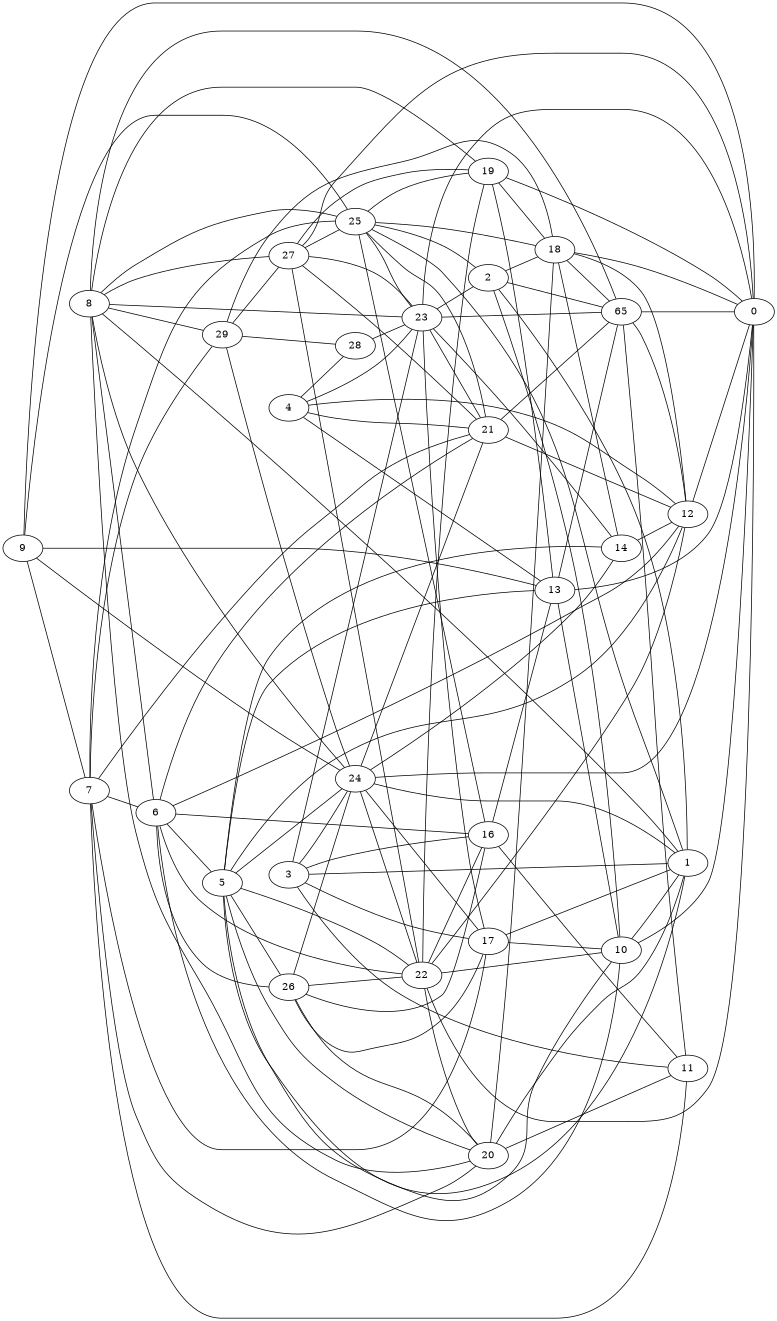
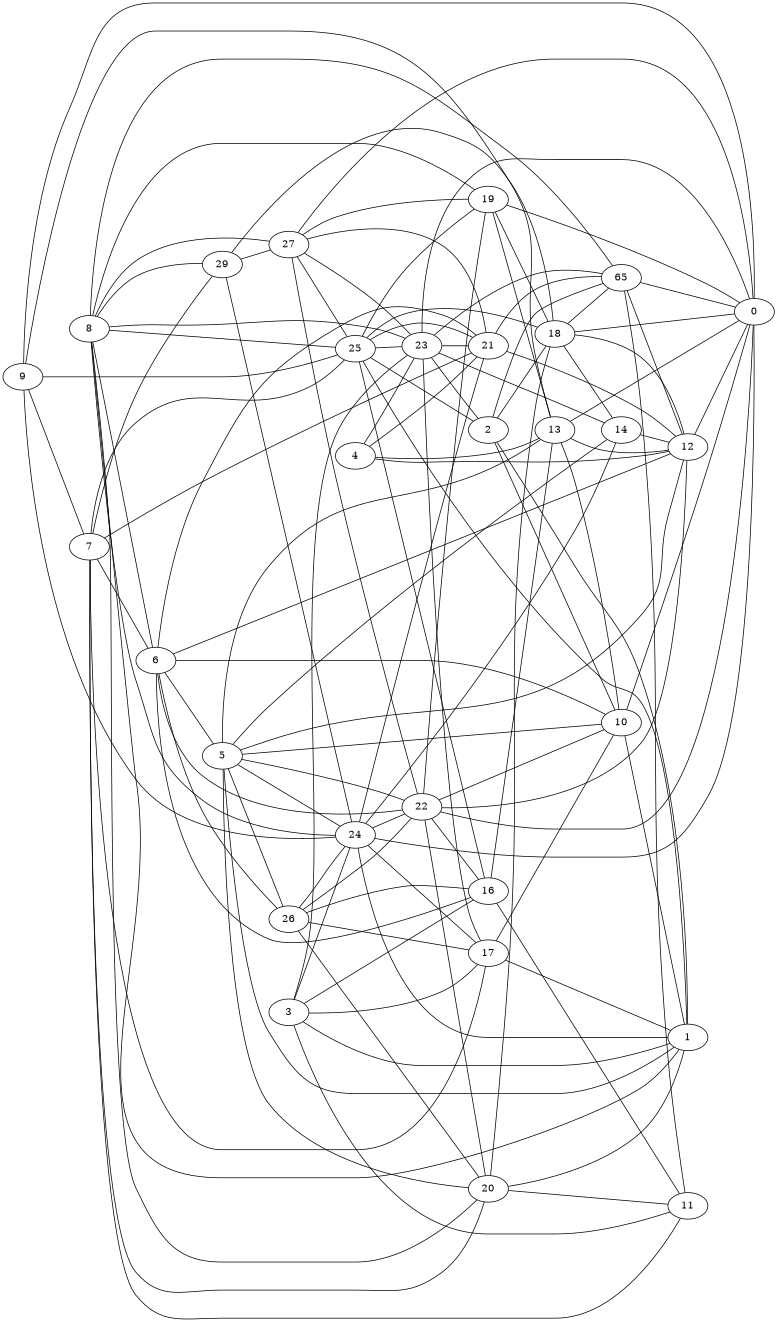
node "28": removed
edge "65" -- "13": now "12" -- "13"
